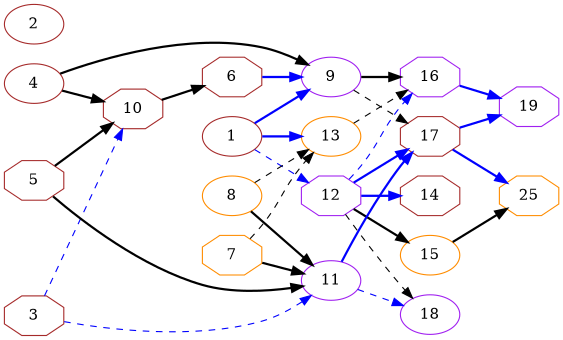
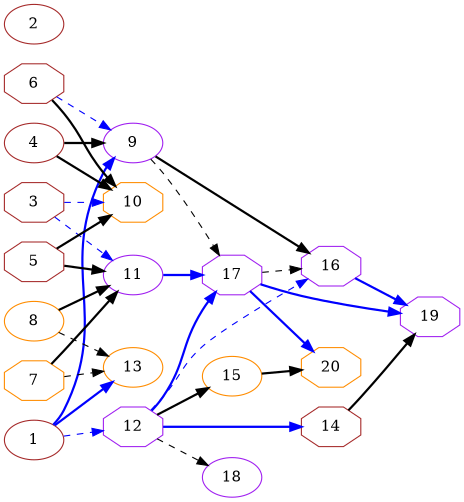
edge "6" -> "9": style bold -> dashed
edge "10" -> "6": reversed
node "10": color brown -> darkorange
edge "13" -> "16": now "17" -> "16"
node "17": color brown -> purple
node "25": label "25" -> "20"
edge "11" -> "18": removed
edge "14" -> "19": added
